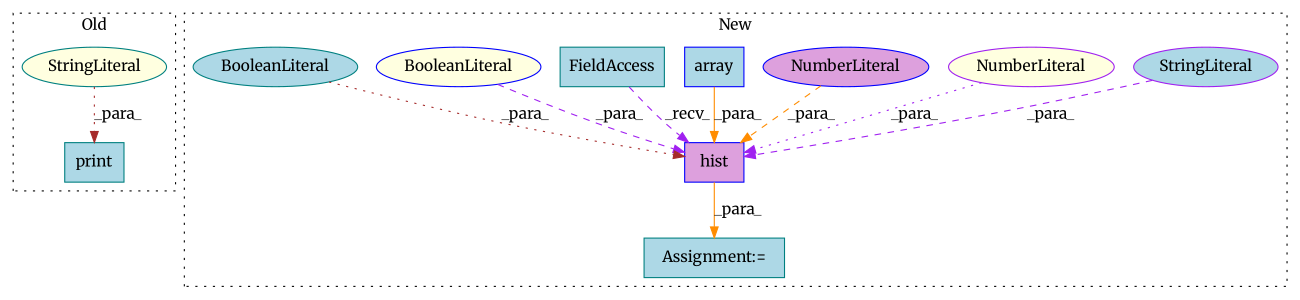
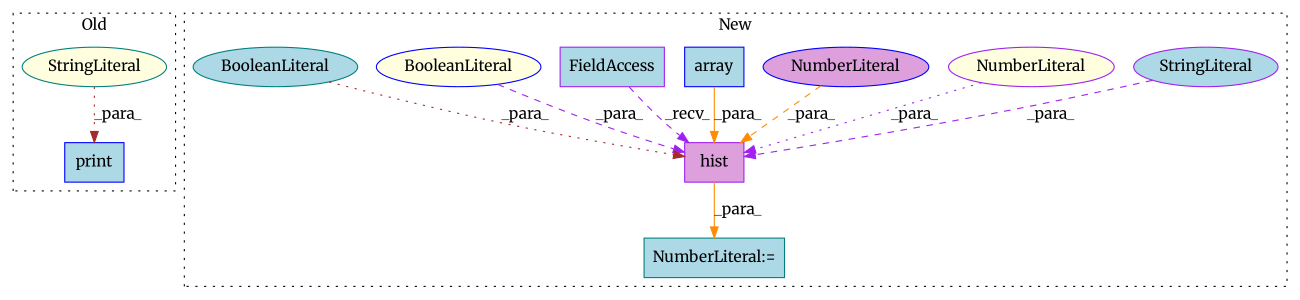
node "FieldAccess": color teal -> purple
node "print": color teal -> blue
node "hist": color blue -> purple
node "Assignment:=": label "Assignment:=" -> "NumberLiteral:="
